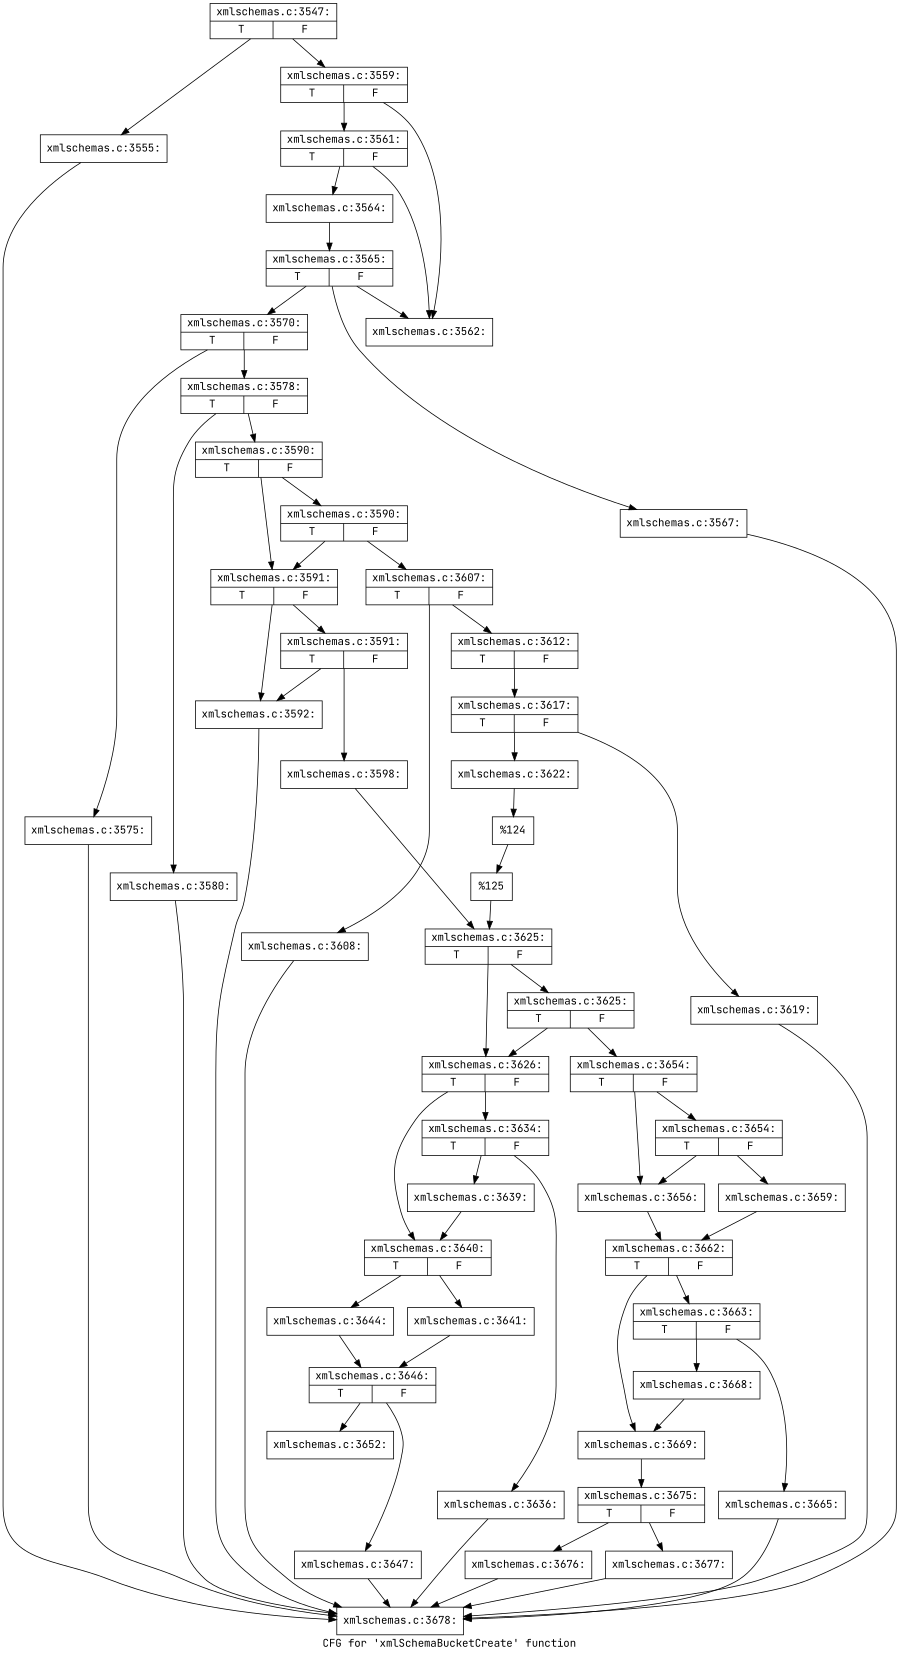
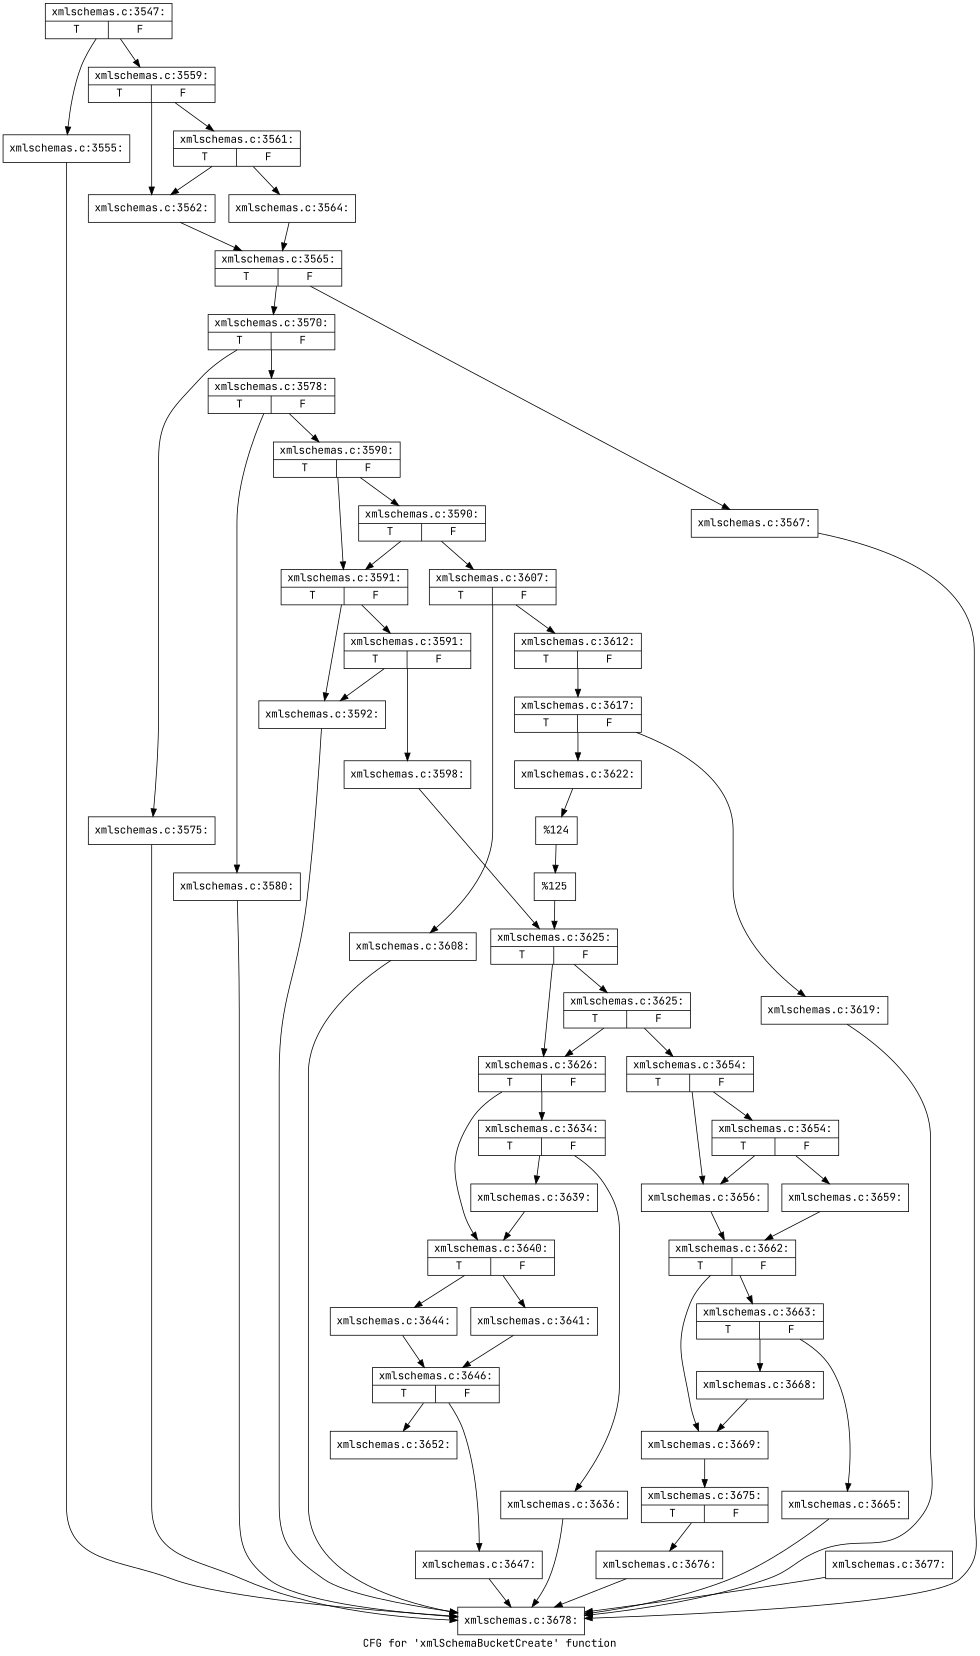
edge "xmlschemas.c:3565:" -> "xmlschemas.c:3562:": reversed
edge "xmlschemas.c:3675:" -> "xmlschemas.c:3677:": removed
